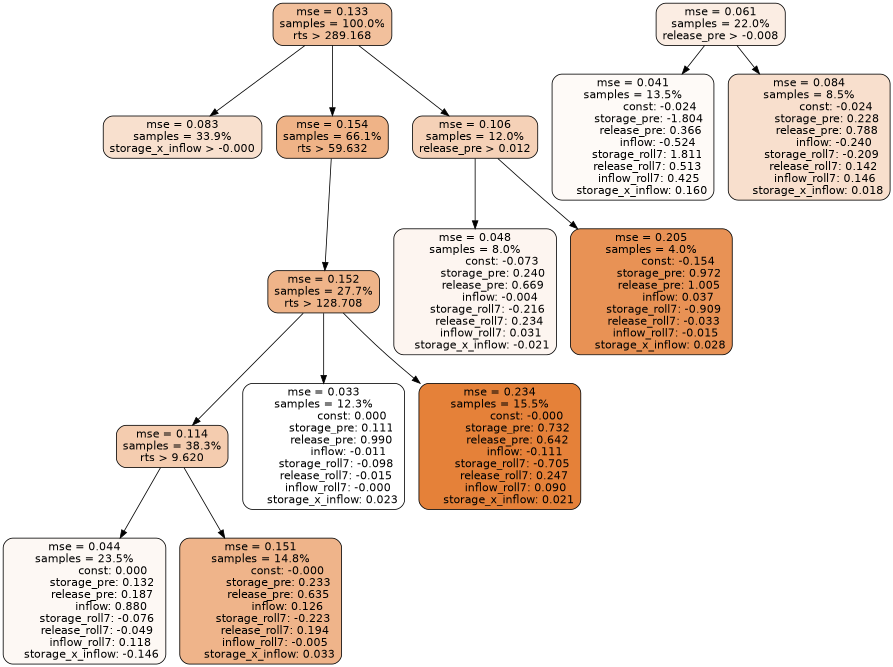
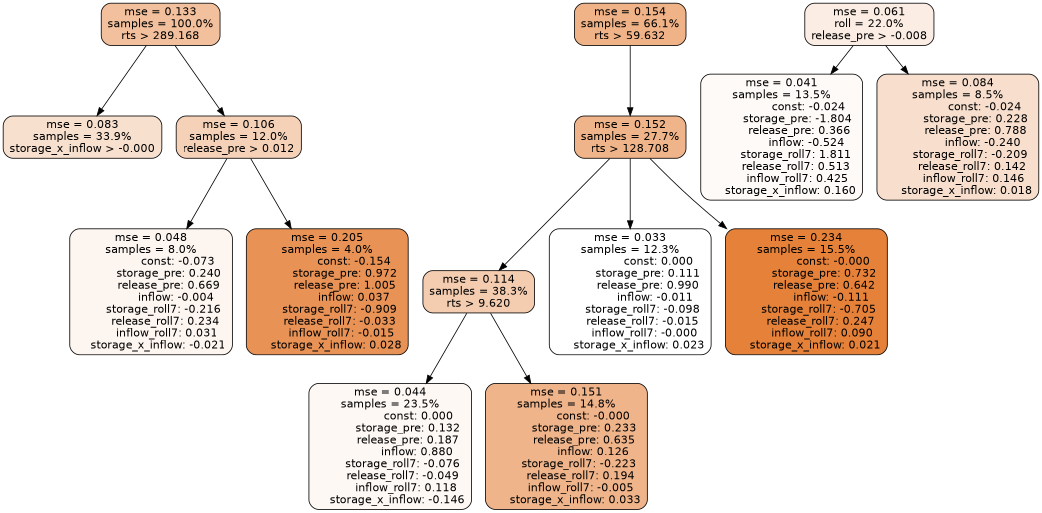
node "mse = 0.061 samples = 22.0% release_pre > -0.008": label "mse = 0.061 samples = 22.0% release_pre > -0.008" -> "mse = 0.061 roll = 22.0% release_pre > -0.008"
edge "mse = 0.133 samples = 100.0% rts > 289.168" -> "mse = 0.154 samples = 66.1% rts > 59.632": removed
